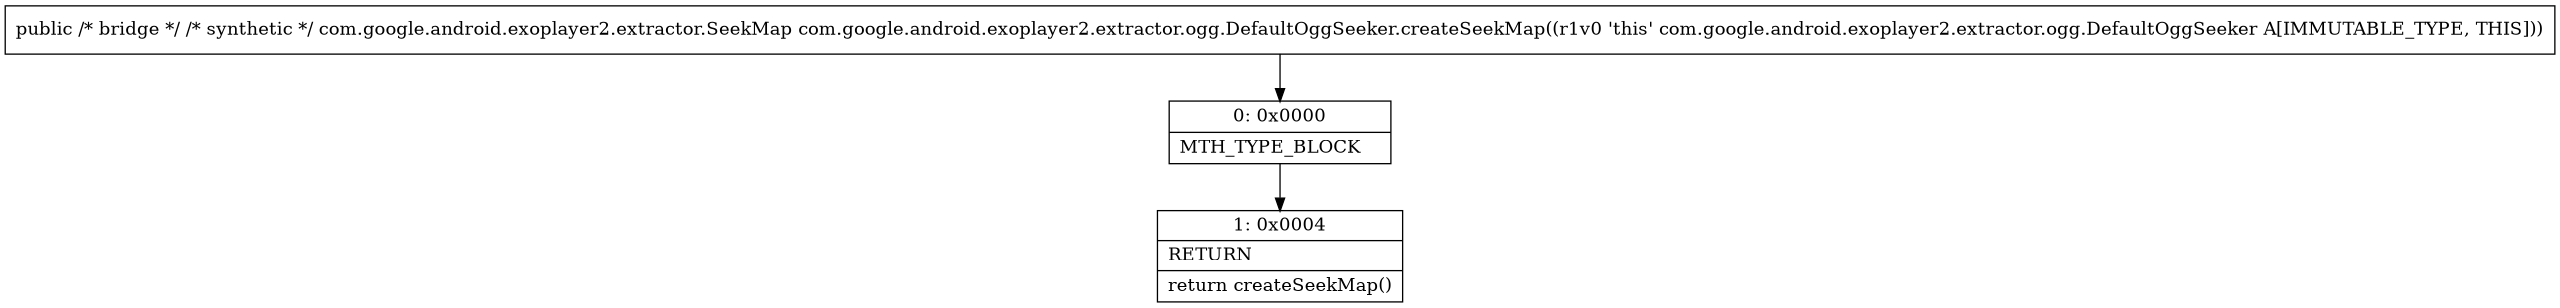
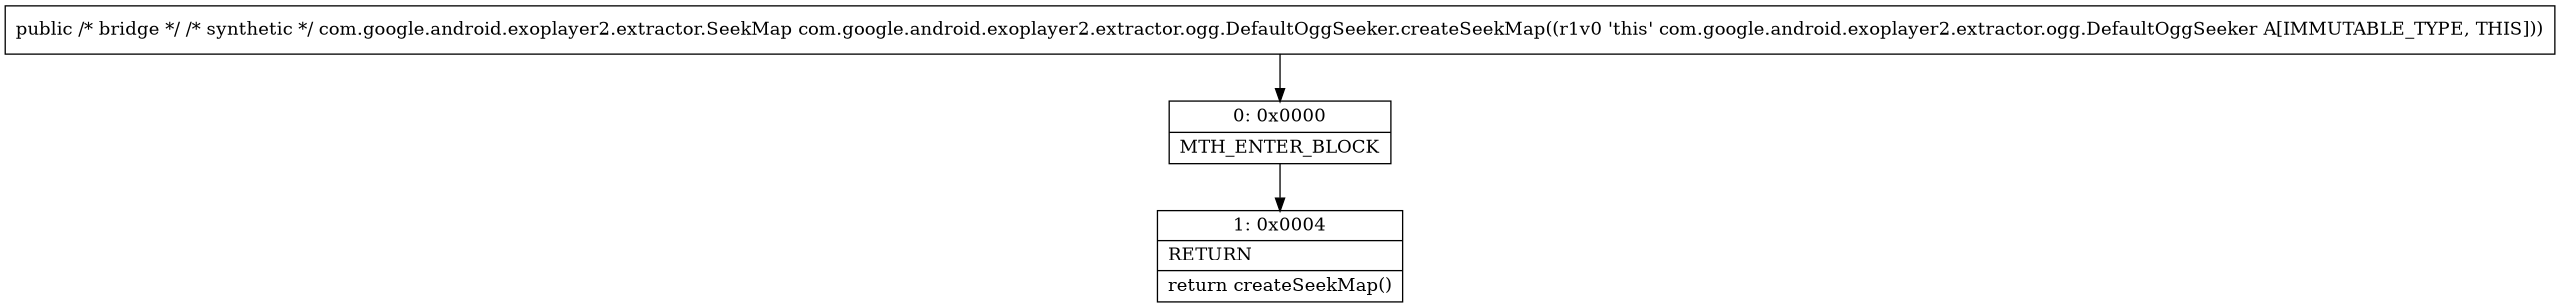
node "0: 0x0000": text "MTH_TYPE_BLOCK" -> "MTH_ENTER_BLOCK"
